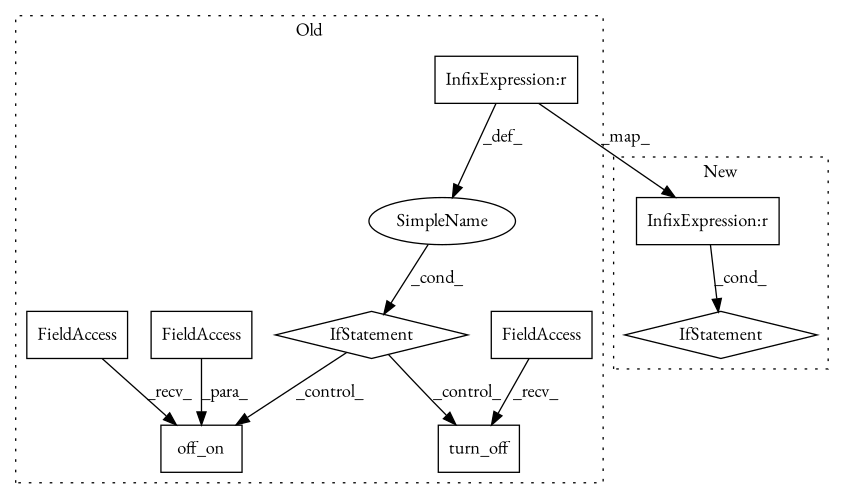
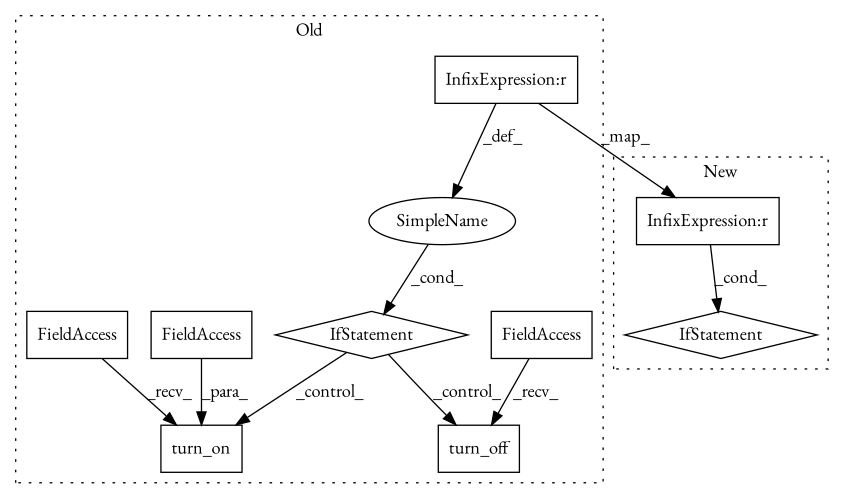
node "off_on": label "off_on" -> "turn_on"
